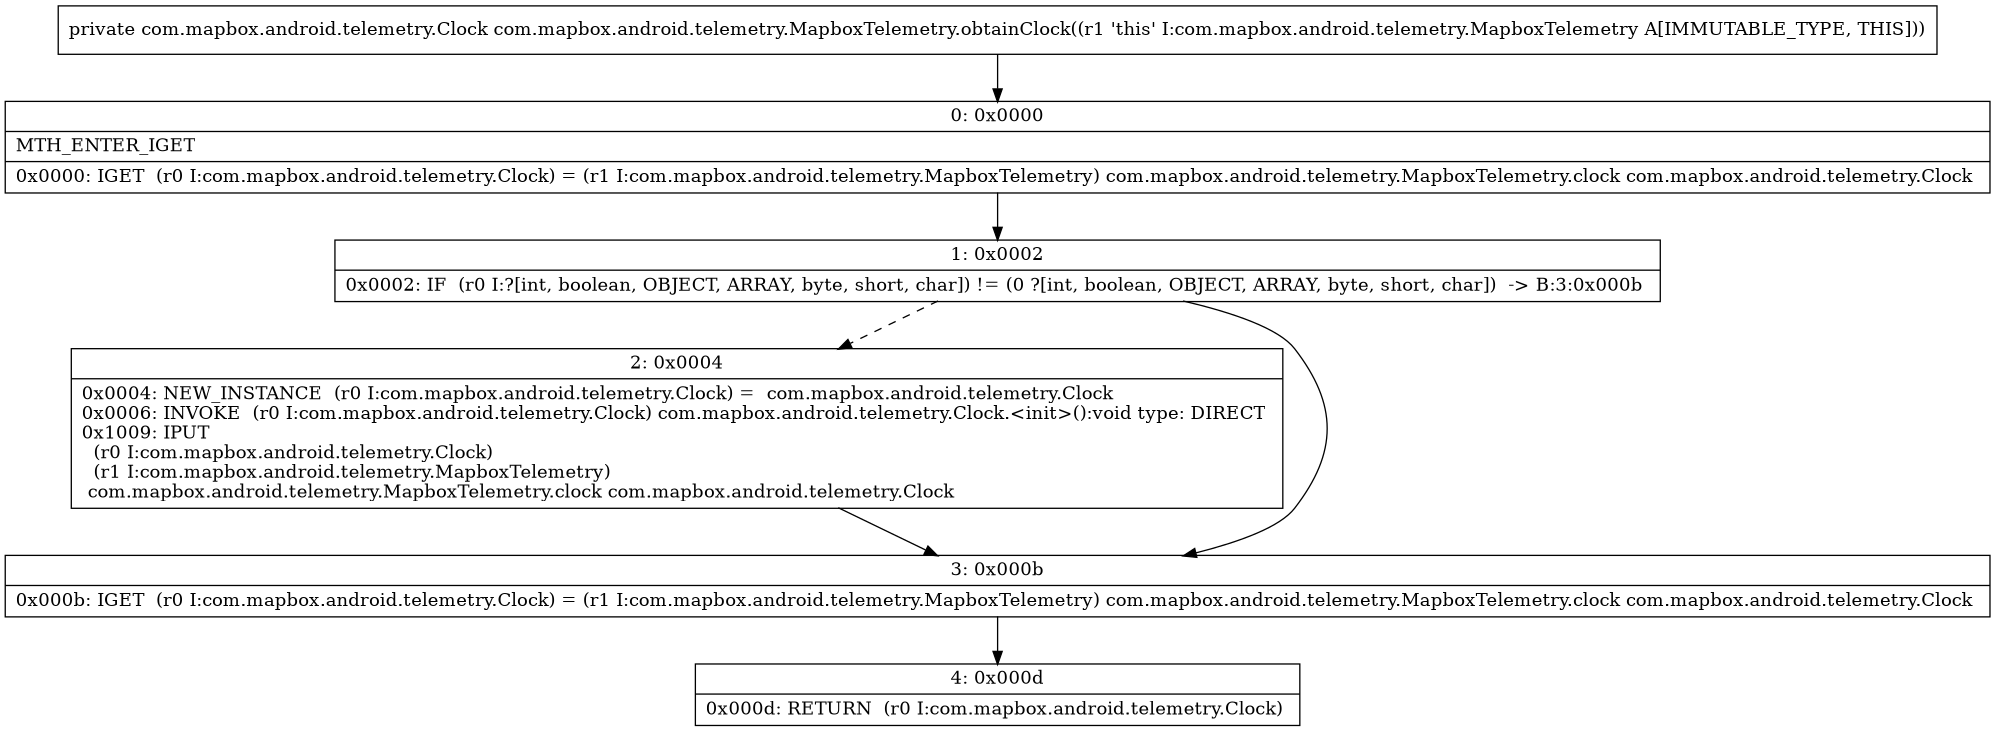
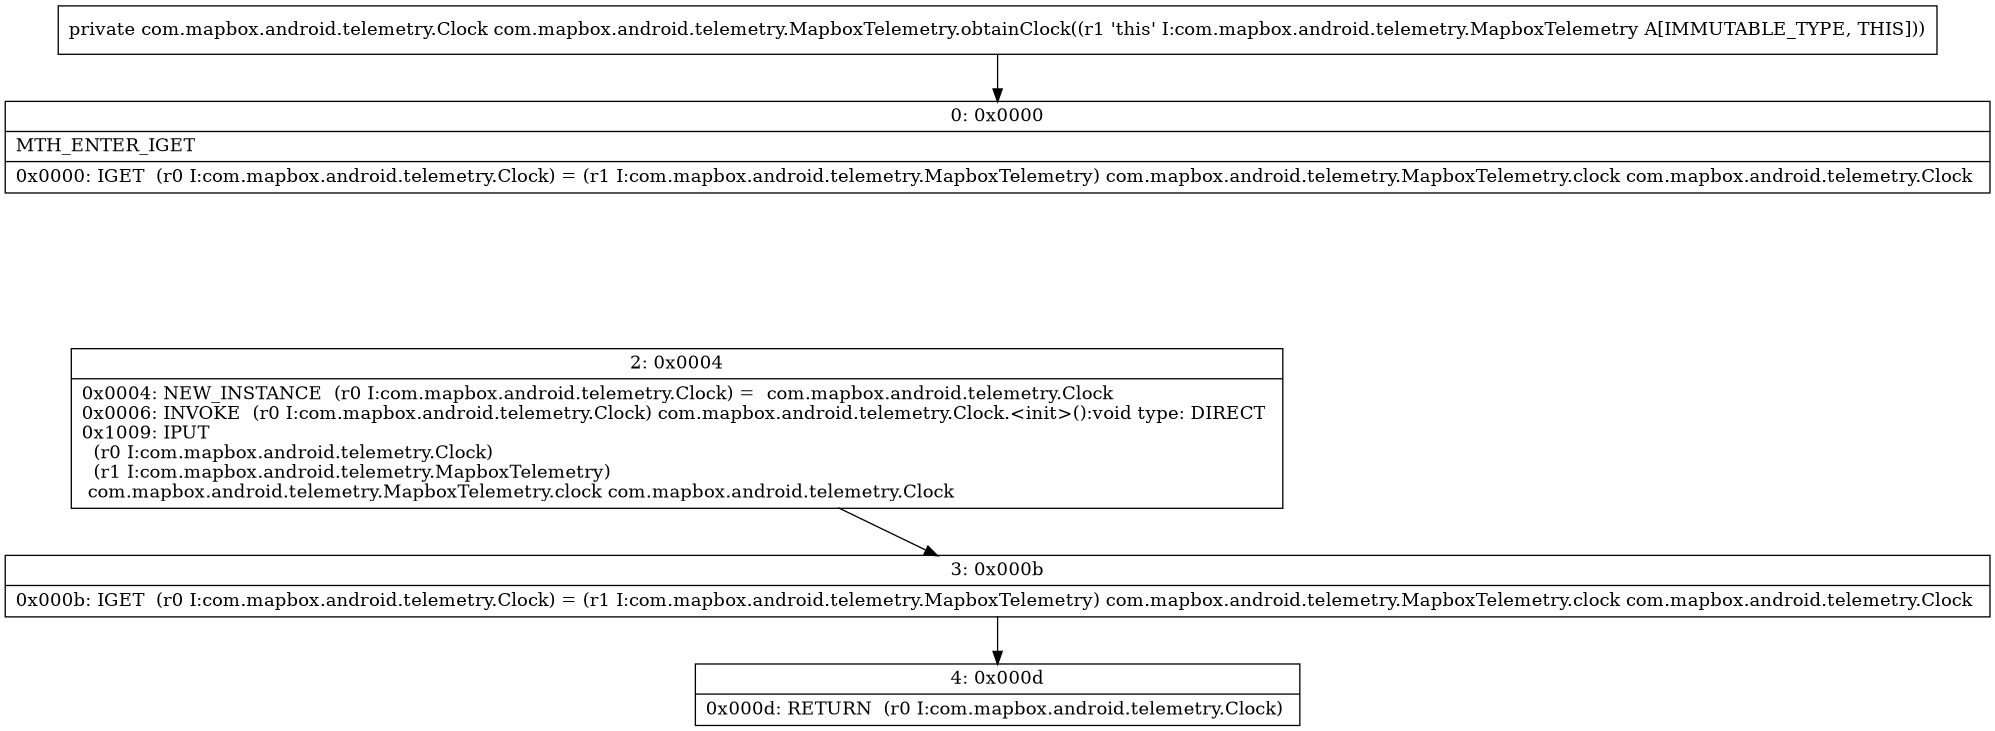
node "1: 0x0002": removed
